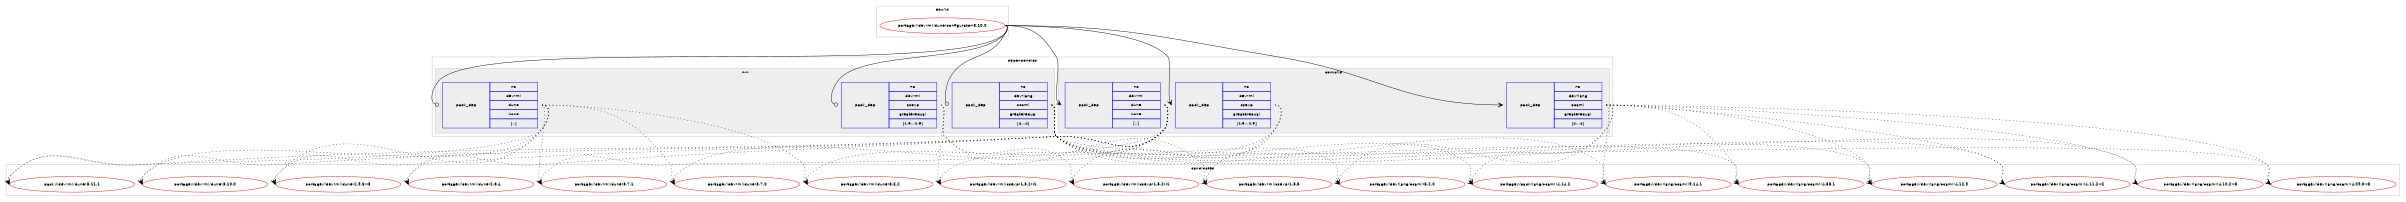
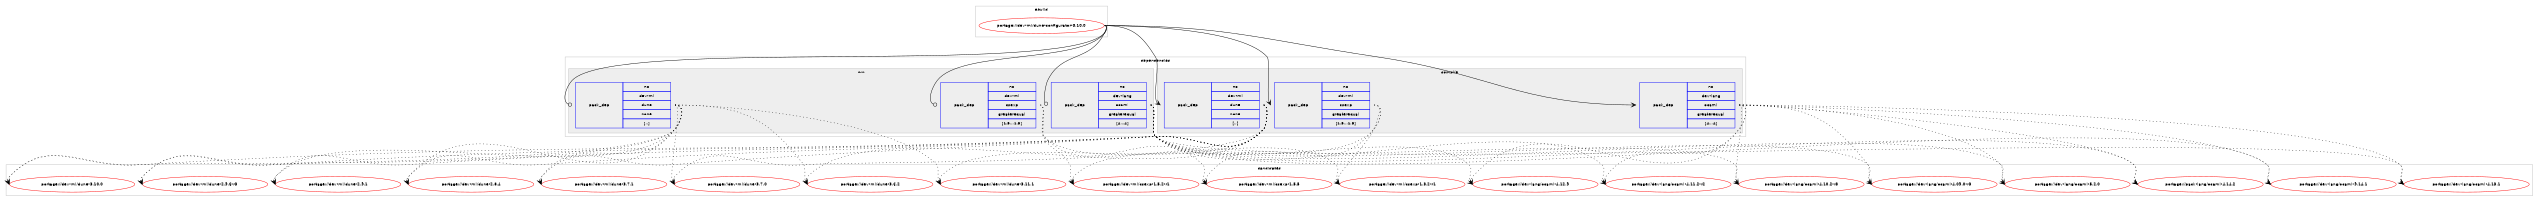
node "pack://dev-ml/dune-3.11.1": label "pack://dev-ml/dune-3.11.1" -> "portage://dev-ml/dune-3.11.1"
node "portage://dev-ml/dune-2.9.1": added
node "portage://dev-lang/ocaml-4.53.1": label "portage://dev-lang/ocaml-4.53.1" -> "portage://dev-lang/ocaml-4.13.1"
